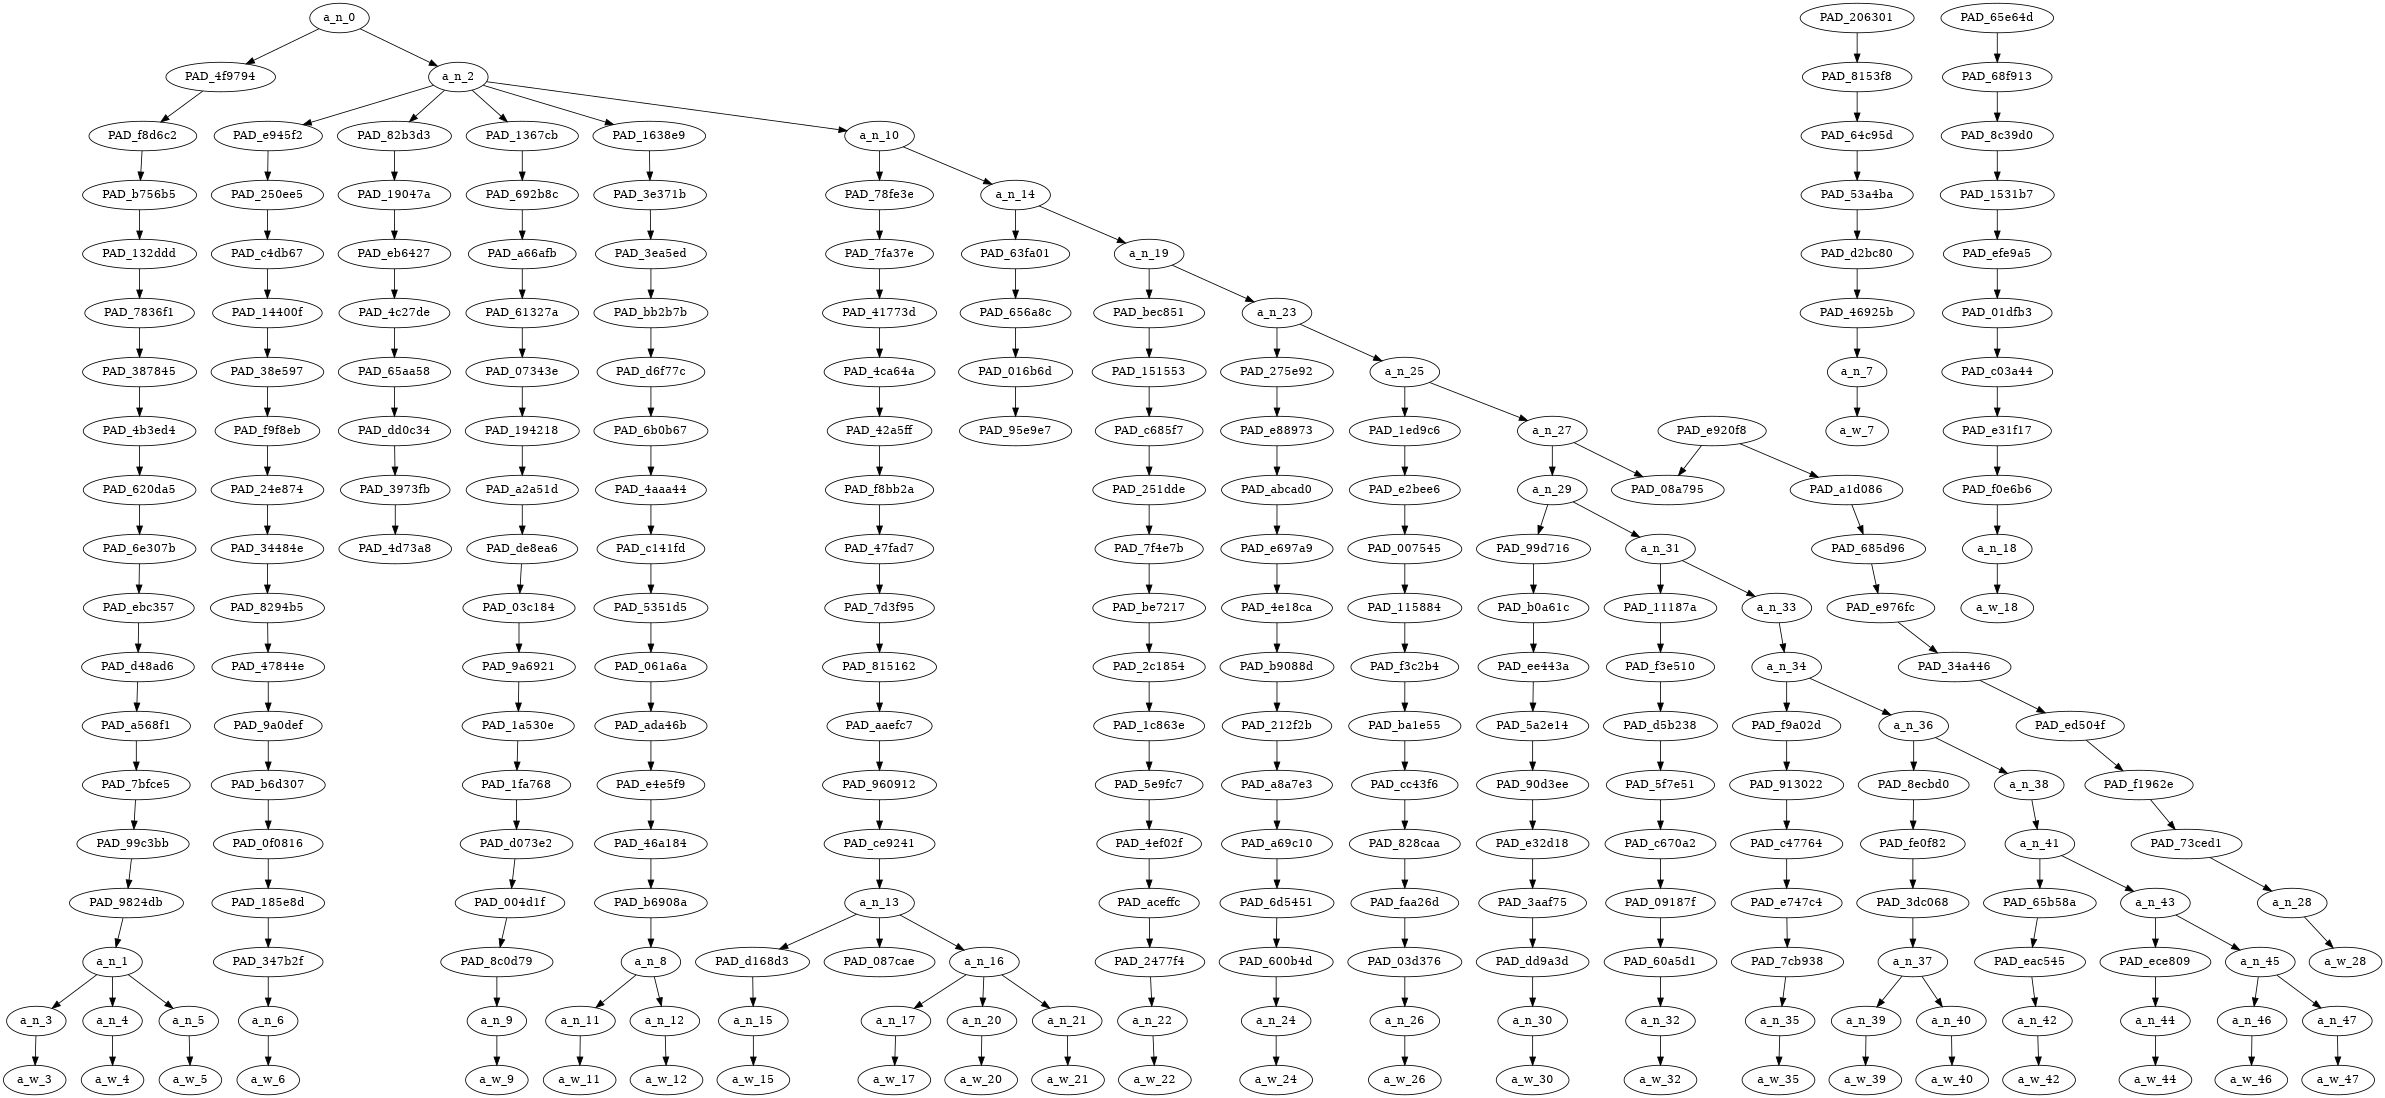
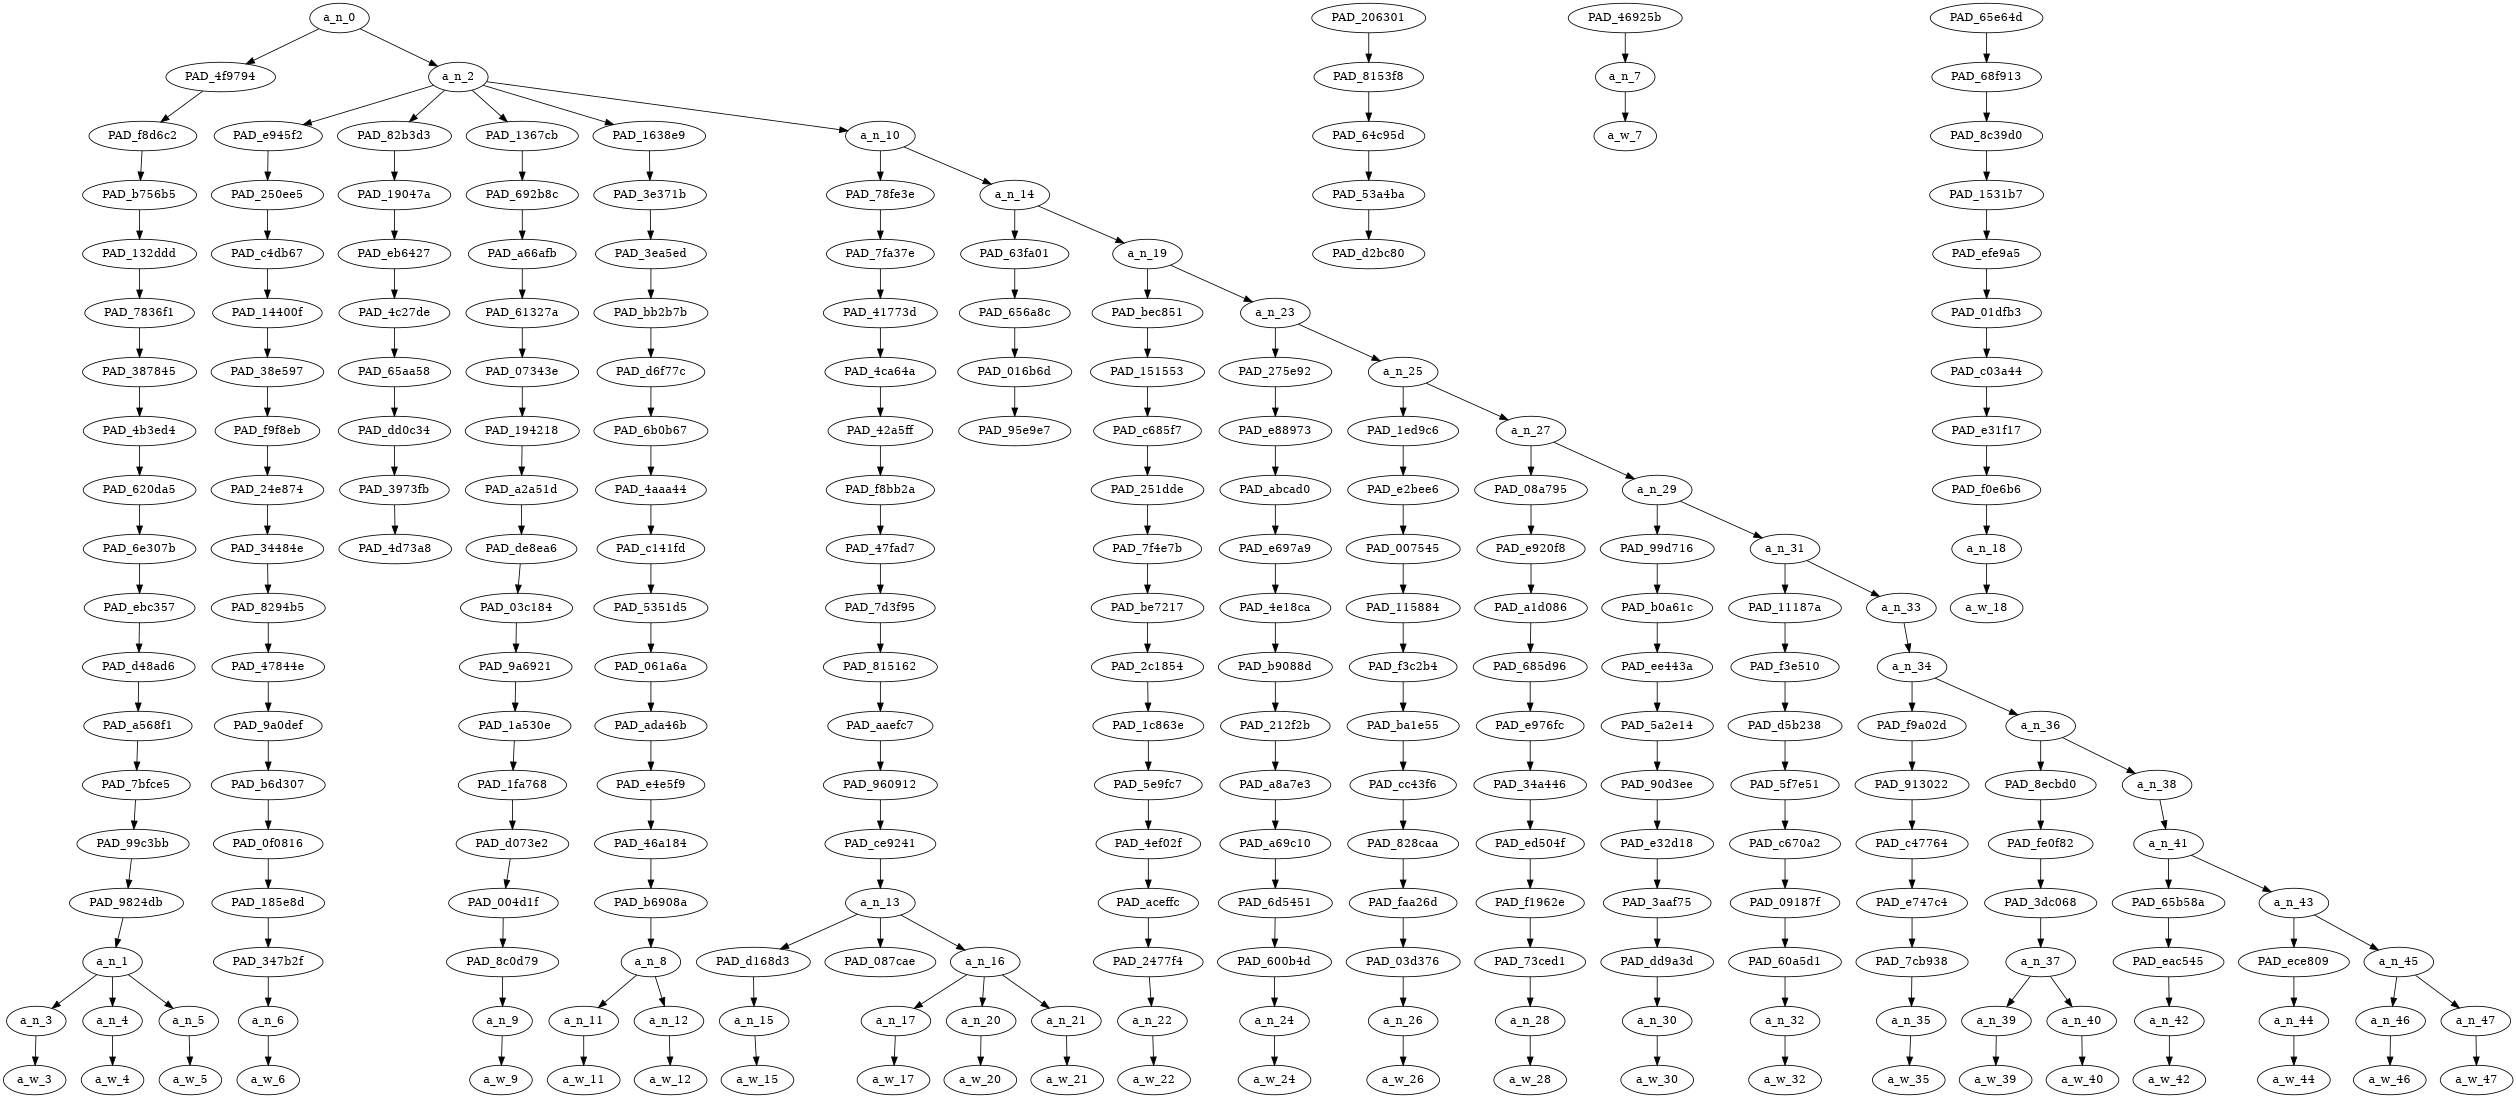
edge "PAD_d2bc80" -> "PAD_46925b": removed
edge "PAD_e920f8" -> "PAD_08a795": reversed
